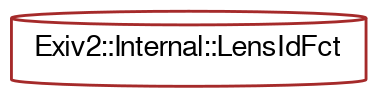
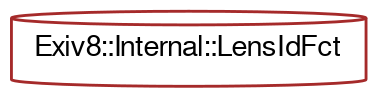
node "Exiv2::Internal::LensIdFct": label "Exiv2::Internal::LensIdFct" -> "Exiv8::Internal::LensIdFct"
